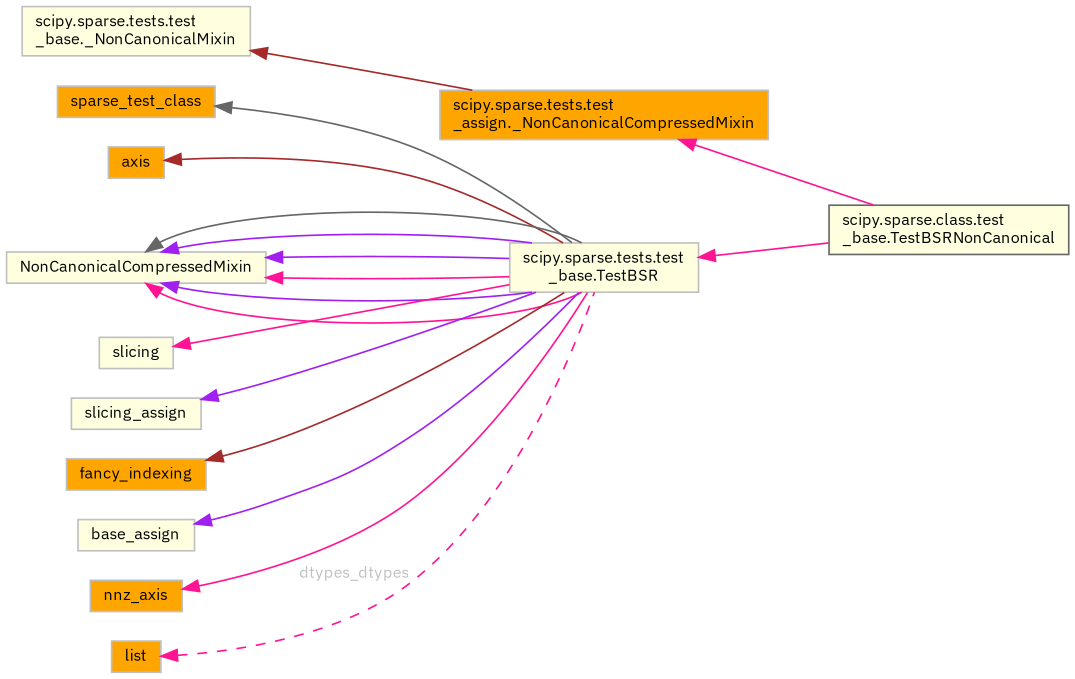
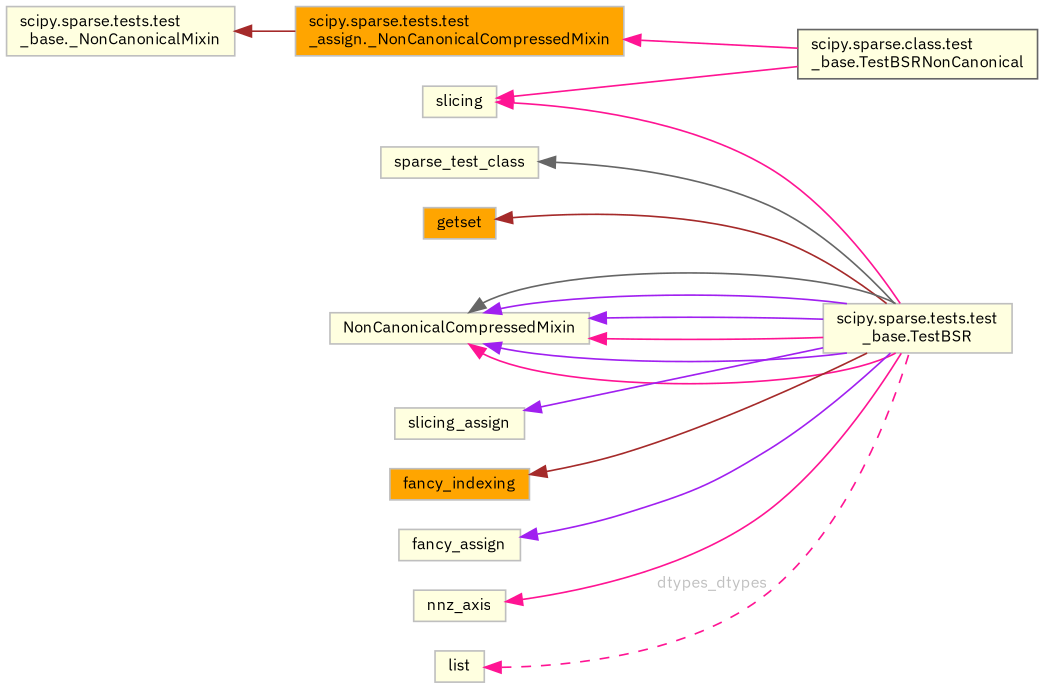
node "sparse_test_class": fillcolor orange -> lightyellow
node "axis": label "axis" -> "getset"
edge "scipy.sparse.class.test _base.TestBSRNonCanonical" -> "scipy.sparse.tests.test _base.TestBSR": now "scipy.sparse.class.test _base.TestBSRNonCanonical" -> "slicing"
node "base_assign": label "base_assign" -> "fancy_assign"
node "nnz_axis": fillcolor orange -> lightyellow
node "list": fillcolor orange -> lightyellow
